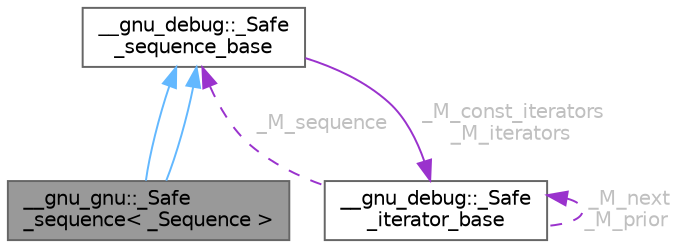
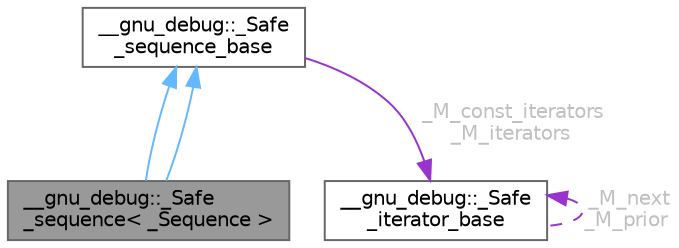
edge "__gnu_debug::_Safe _iterator_base" -> "__gnu_debug::_Safe _sequence_base": removed, label "_M_sequence"
node "__gnu_gnu::_Safe _sequence< _Sequence >": label "__gnu_gnu::_Safe _sequence< _Sequence >" -> "__gnu_debug::_Safe _sequence< _Sequence >"
